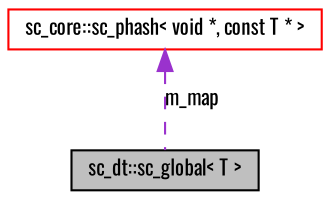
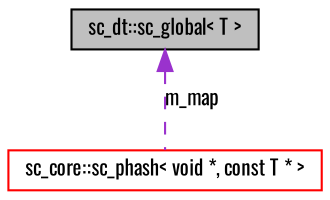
edge "sc_dt::sc_global< T >" -> "sc_core::sc_phash< void *, const T * >": reversed
